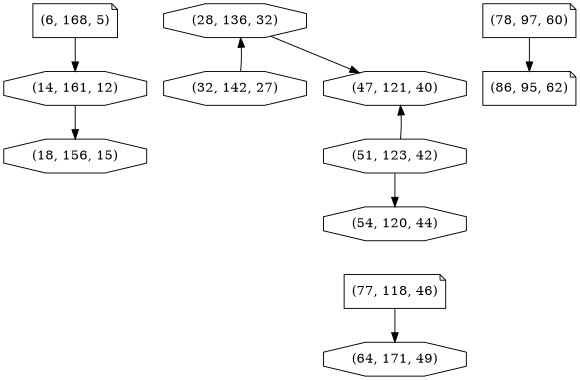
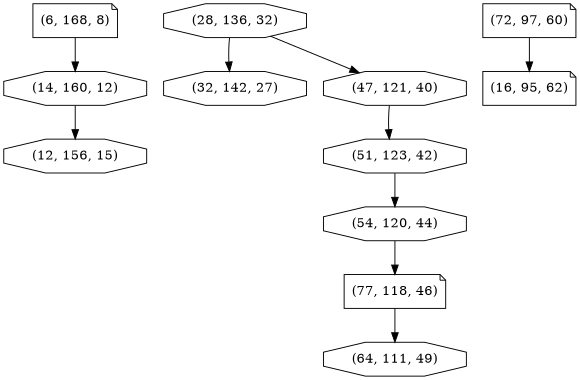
node "(6, 168, 5)": label "(6, 168, 5)" -> "(6, 168, 8)"
node "(78, 97, 60)": label "(78, 97, 60)" -> "(72, 97, 60)"
edge "(32, 142, 27)" -> "(28, 136, 32)": reversed
node "(14, 161, 12)": label "(14, 161, 12)" -> "(14, 160, 12)"
node "(86, 95, 62)": label "(86, 95, 62)" -> "(16, 95, 62)"
edge "(51, 123, 42)" -> "(47, 121, 40)": reversed
node "(18, 156, 15)": label "(18, 156, 15)" -> "(12, 156, 15)"
edge "(54, 120, 44)" -> "(77, 118, 46)": added
node "(64, 171, 49)": label "(64, 171, 49)" -> "(64, 111, 49)"
